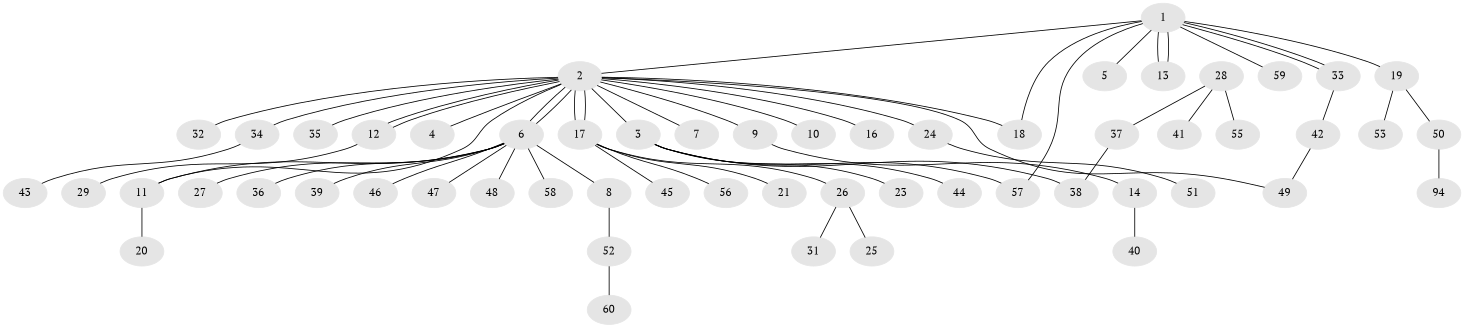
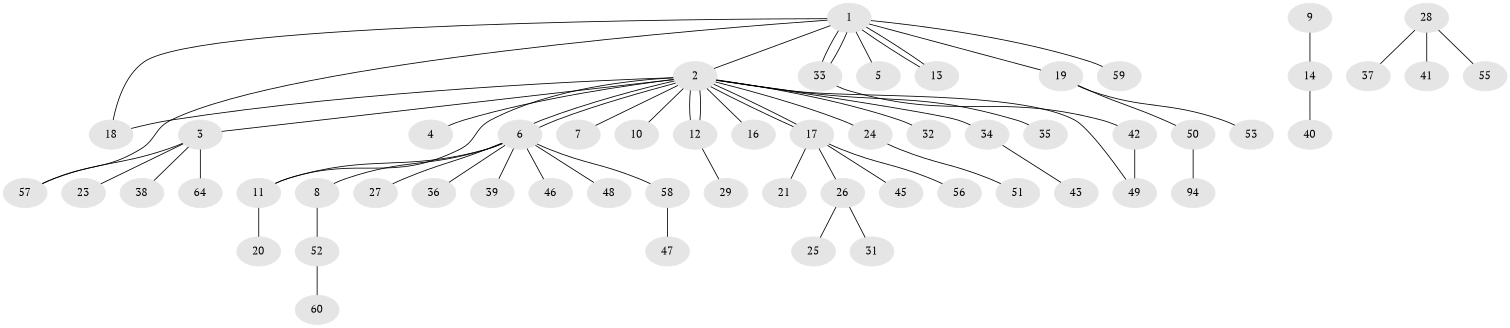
edge "2" -- "9": removed
edge "37" -- "38": removed
edge "6" -- "47": now "58" -- "47"
node "44": label "44" -> "64"
